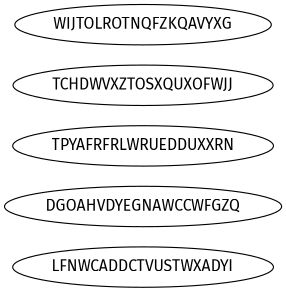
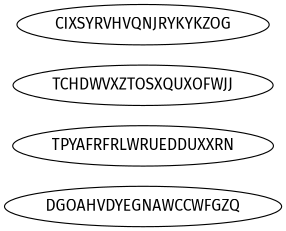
node "CIXSYRVHVQNJRYKYKZOG": added
node "WIJTOLROTNQFZKQAVYXG": removed
node "LFNWCADDCTVUSTWXADYI": removed
